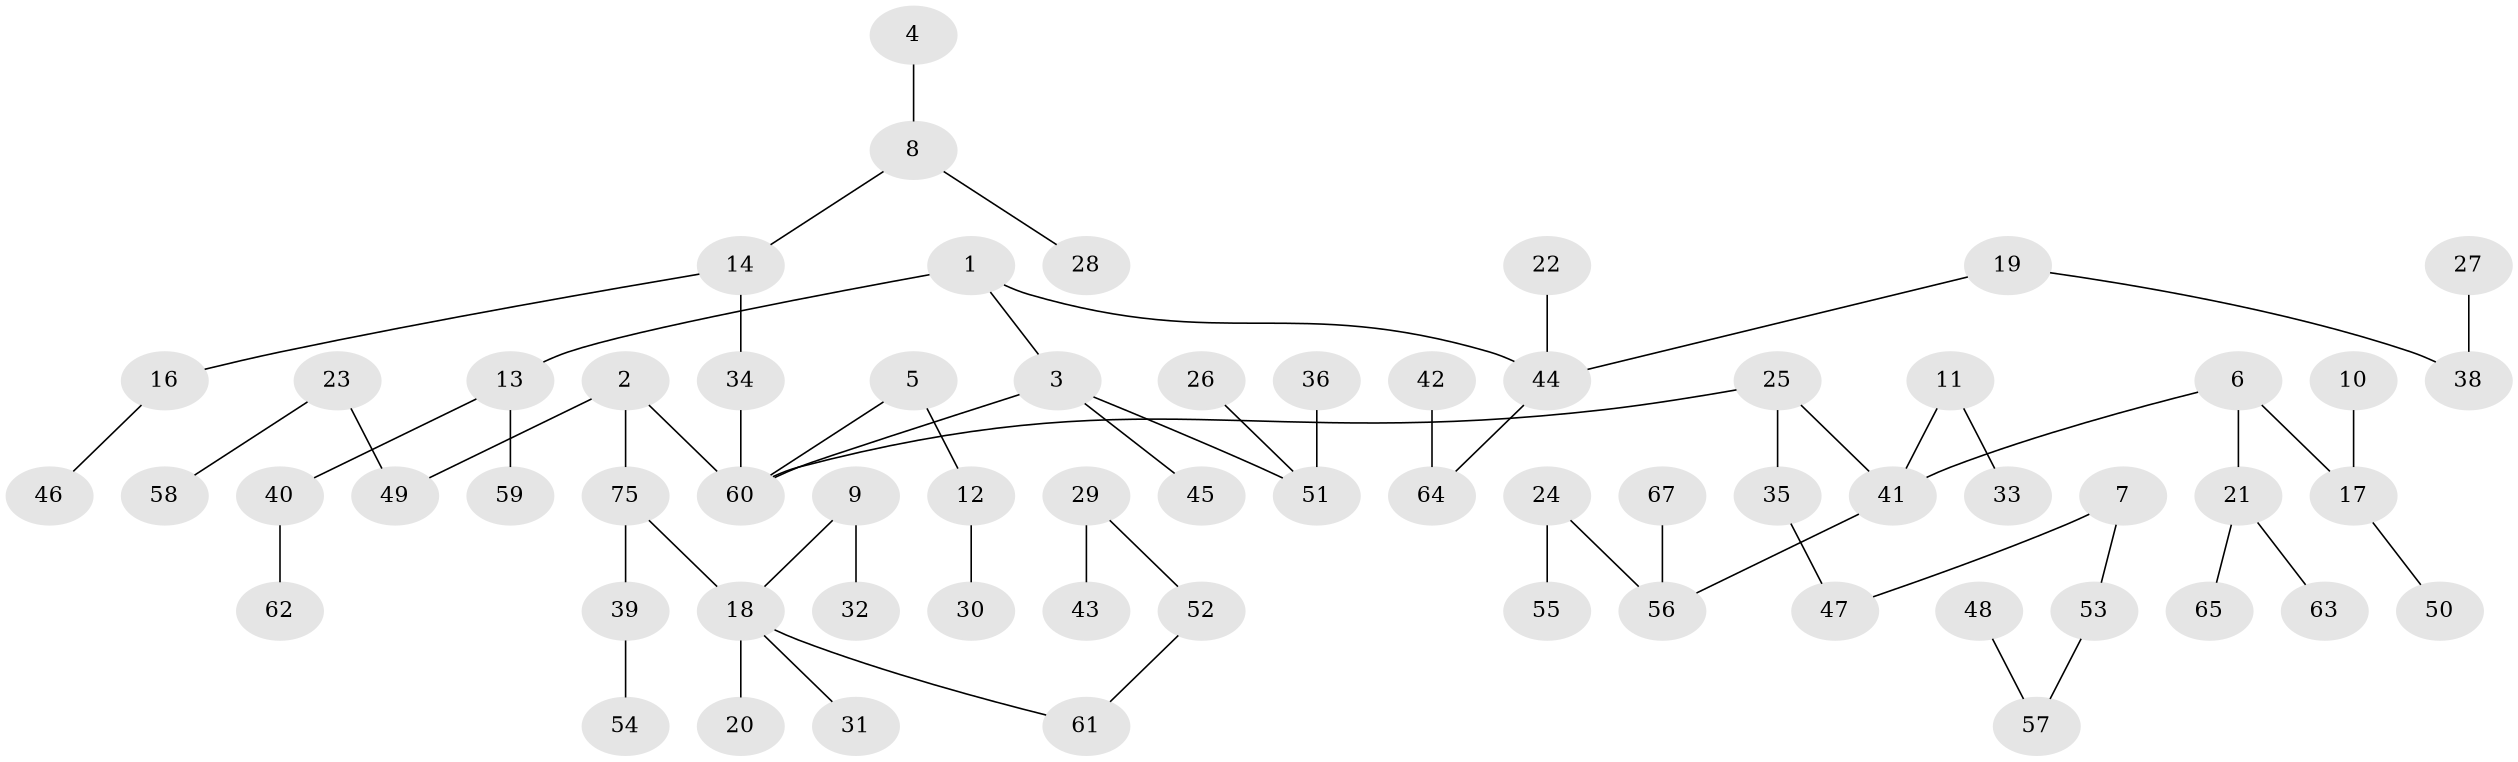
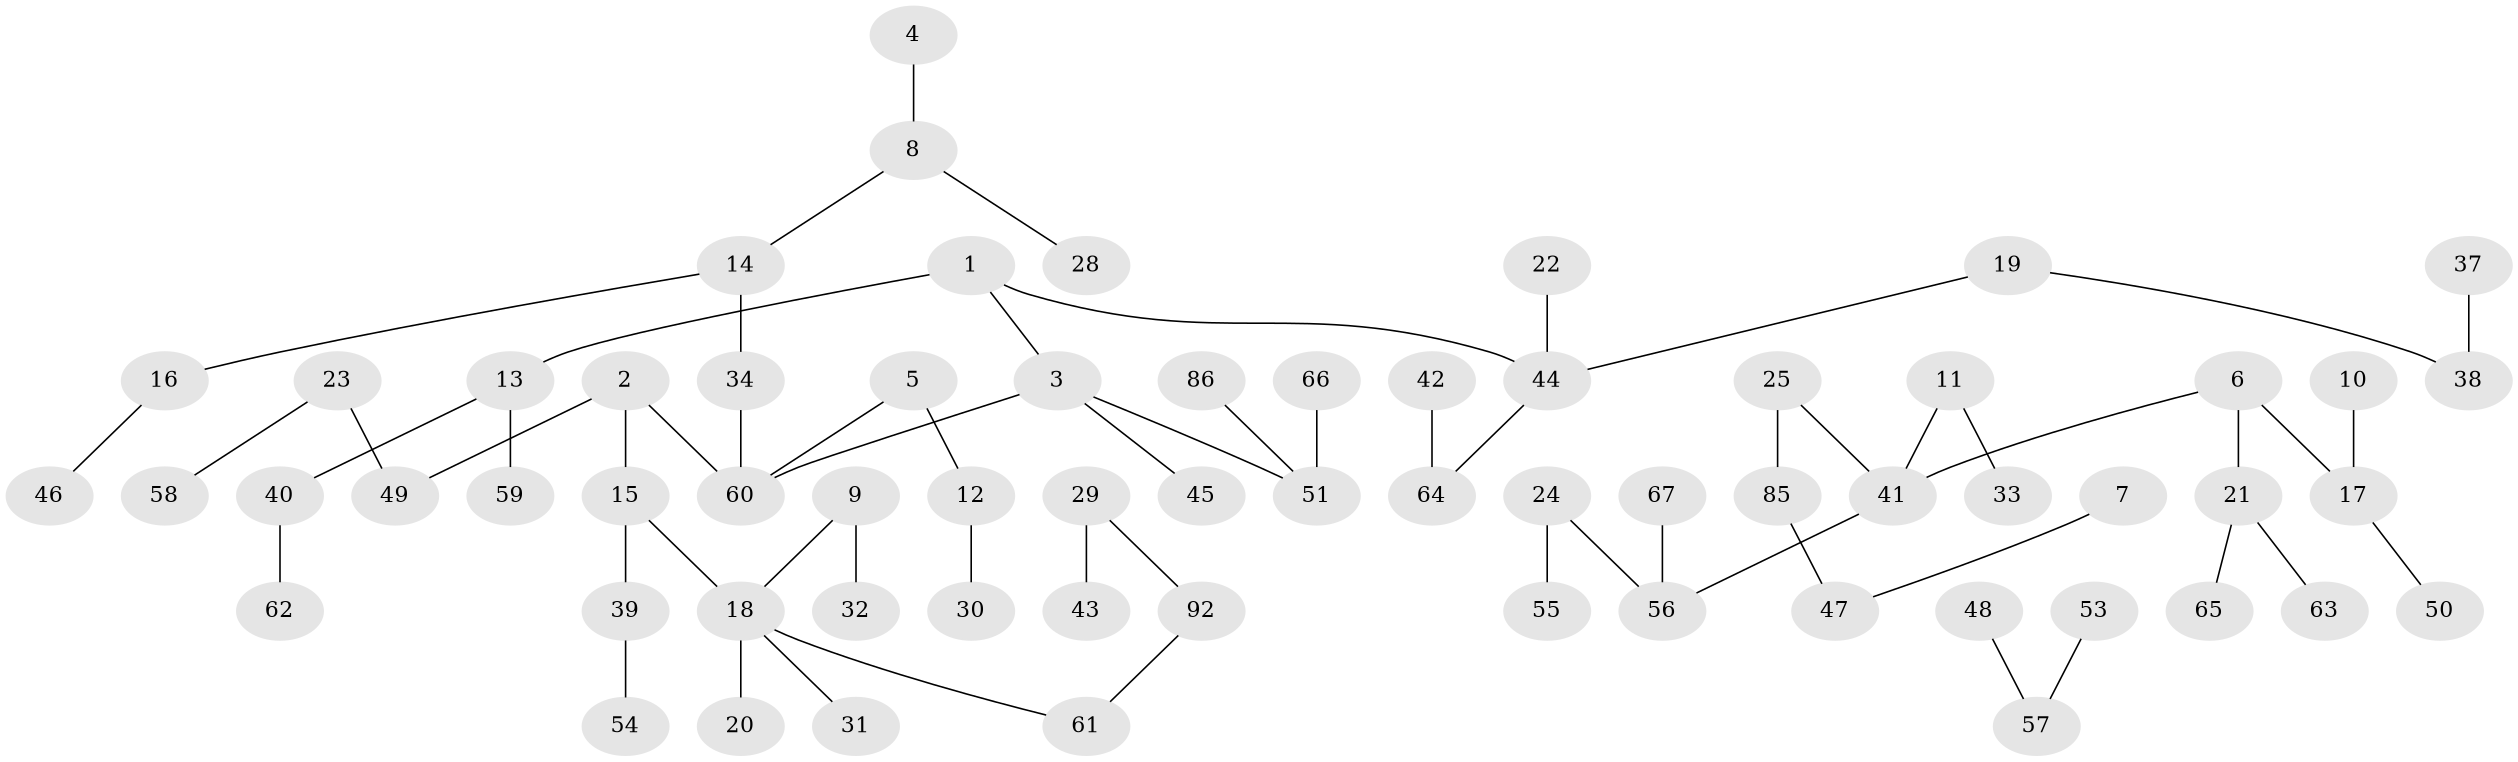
node "27": label "27" -> "37"
node "26": label "26" -> "86"
node "36": label "36" -> "66"
edge "25" -- "60": removed
node "75": label "75" -> "15"
node "35": label "35" -> "85"
edge "7" -- "53": removed
node "52": label "52" -> "92"
